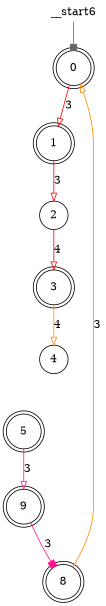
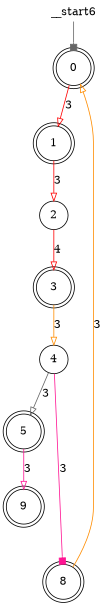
edge "3" -> "4": label "4" -> "3"
edge "4" -> "5": added, label "3"
edge "9" -> "8": now "4" -> "8"
